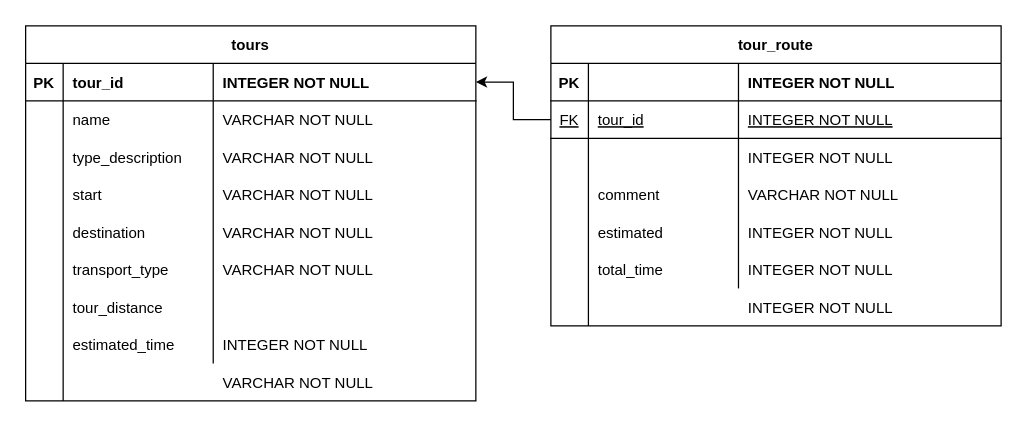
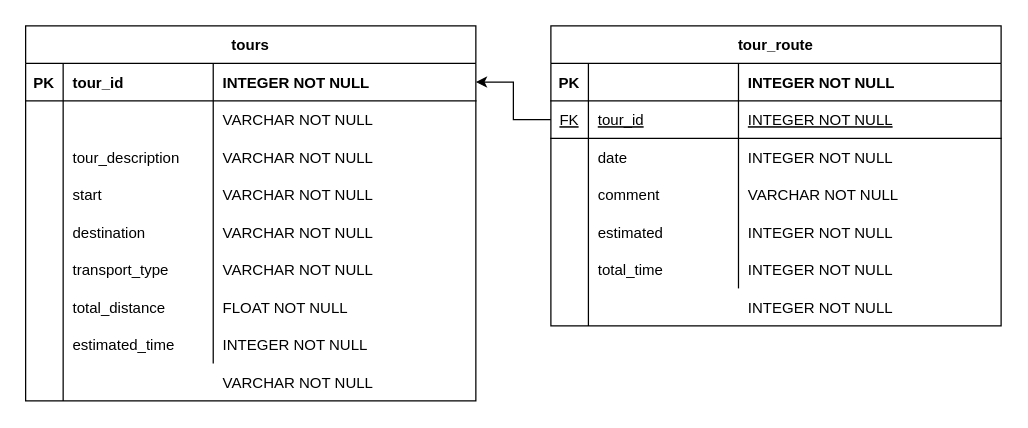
node "name": removed
node "date": added
node "type_description": label "type_description" -> "tour_description"
node "FLOAT NOT NULL": added
node "tour_distance": label "tour_distance" -> "total_distance"
